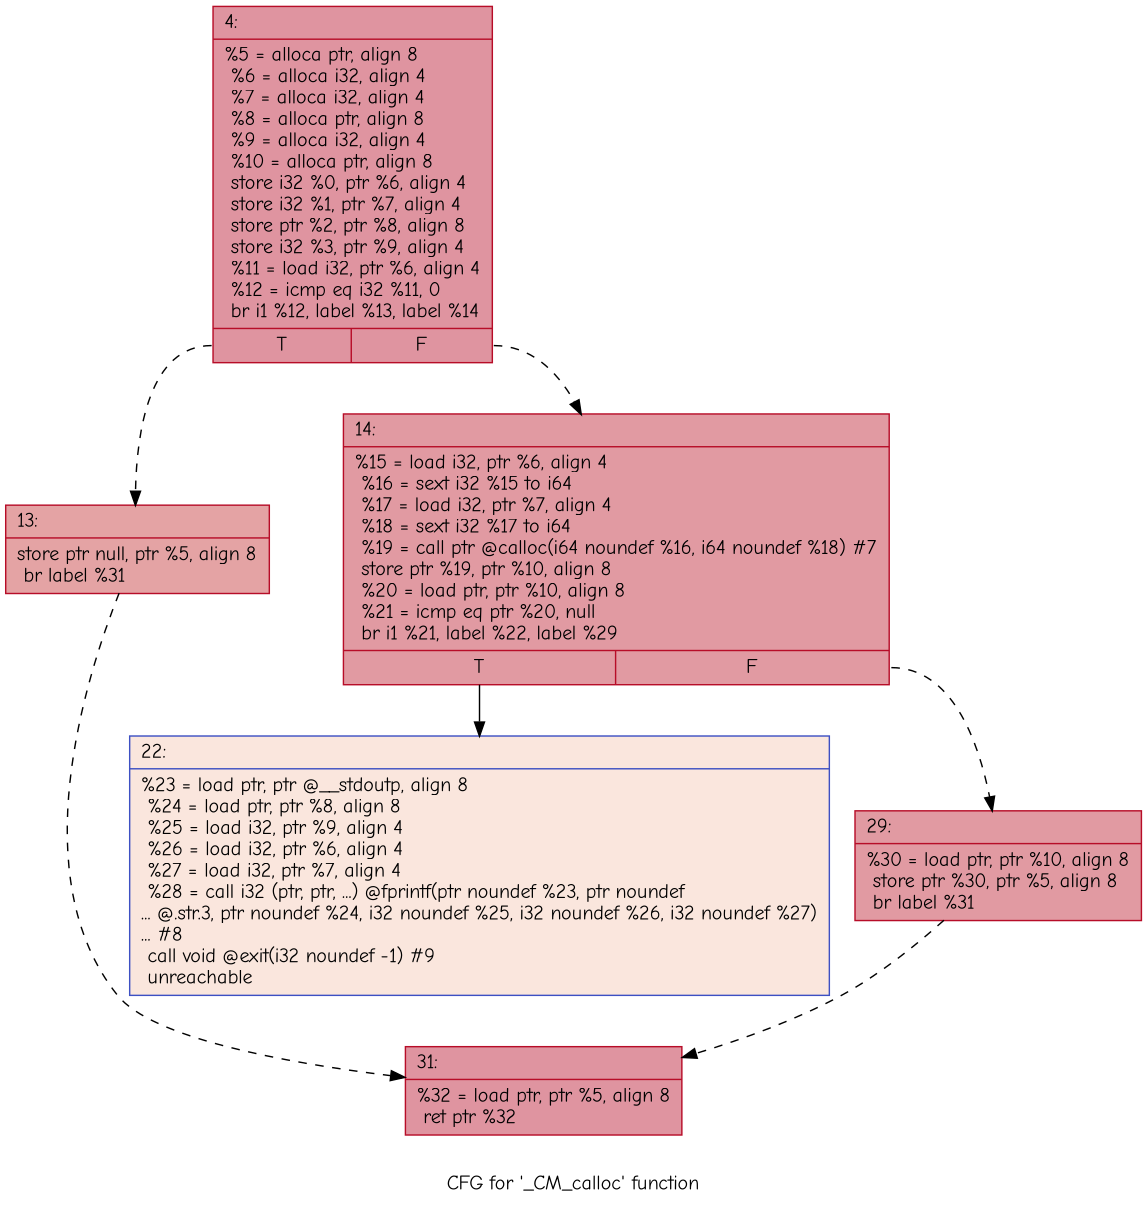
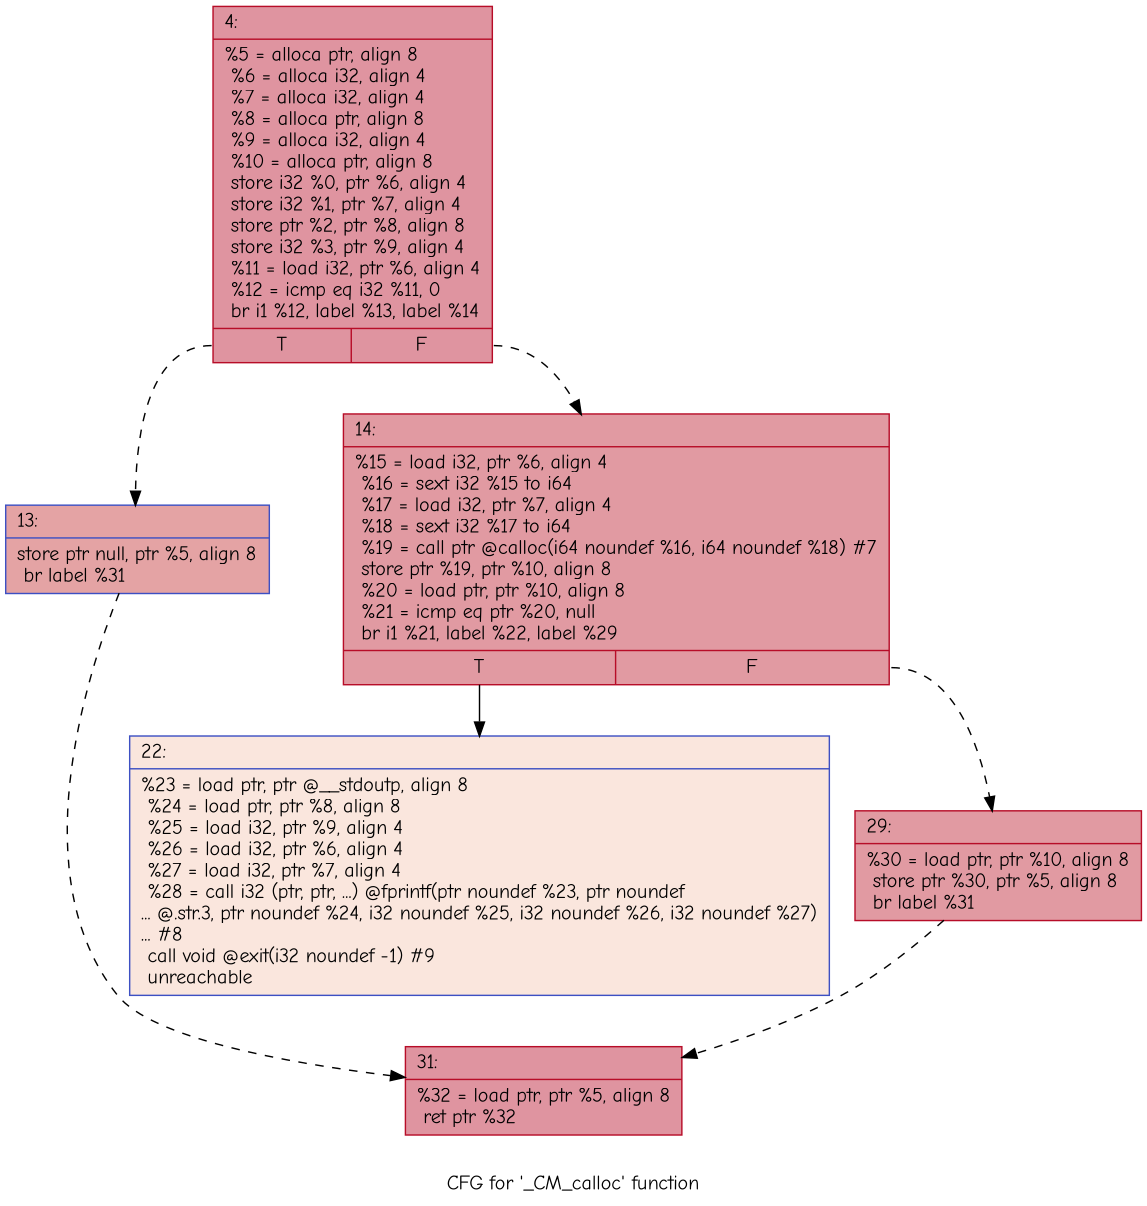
node "13:": color #b70d28ff -> #3d50c3ff
